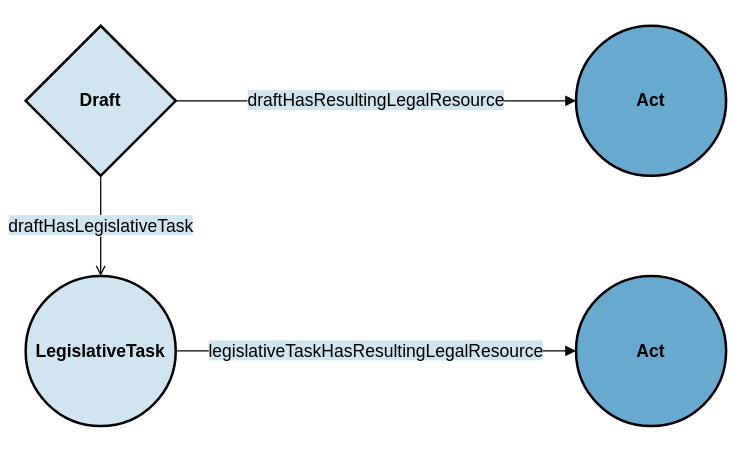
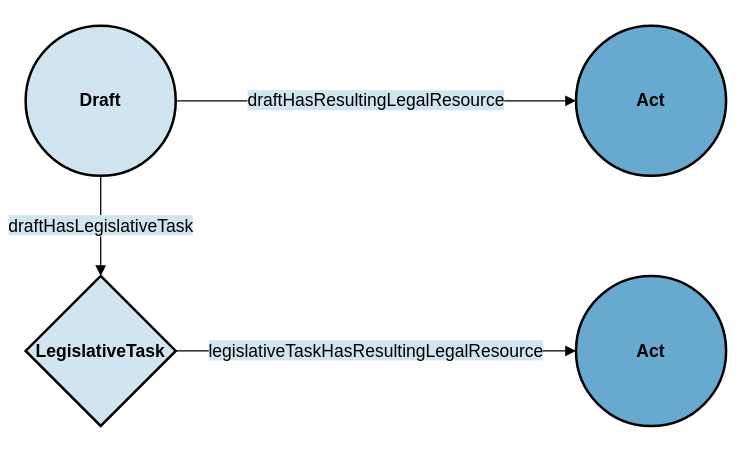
node "Draft": shape diamond -> ellipse
edge "Draft" -> "LegislativeTask": arrowhead open -> block
node "LegislativeTask": shape ellipse -> diamond
